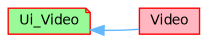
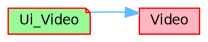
edge "Video" -> "Ui_Video": reversed
